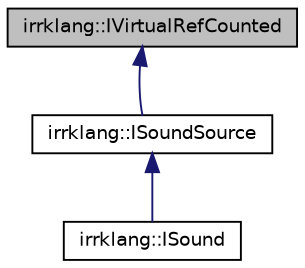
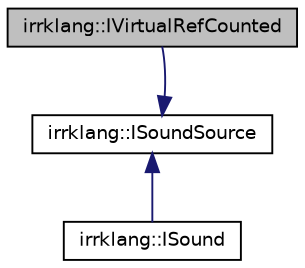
edge "irrklang::ISoundSource" -> "irrklang::IVirtualRefCounted": reversed
